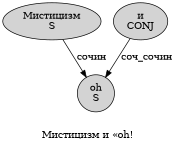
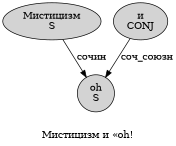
edge "и CONJ" -> "oh S": label "соч_сочин" -> "соч_союзн"
